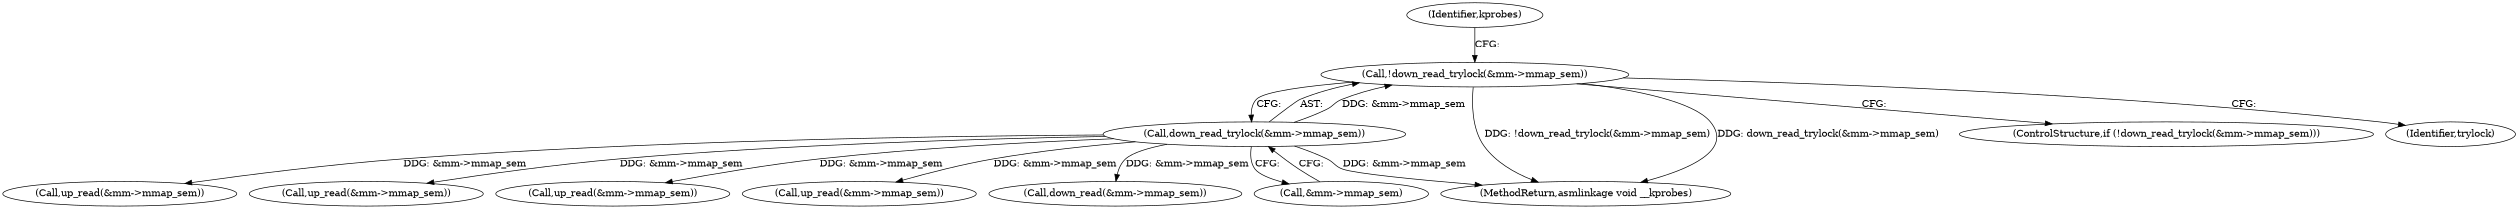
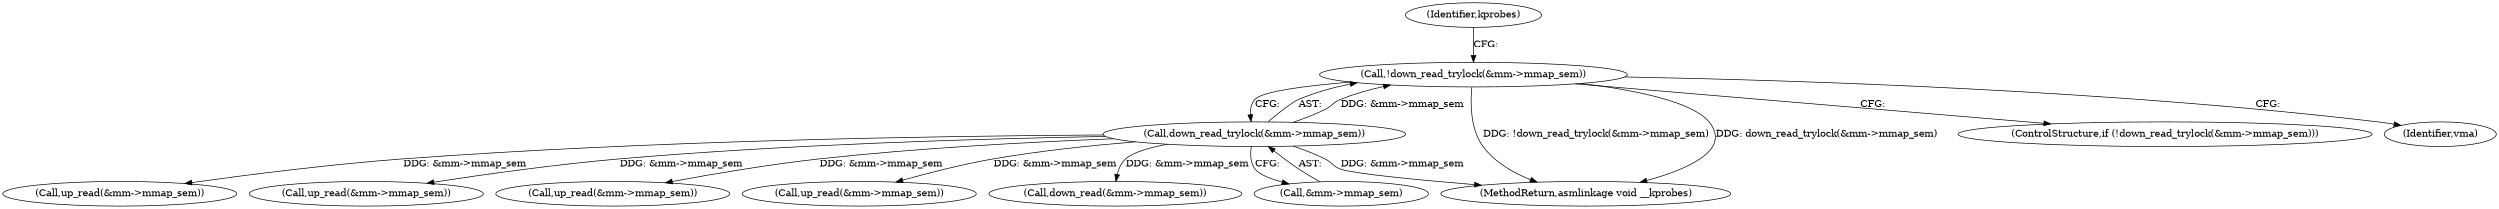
node "(Identifier,trylock)": label "(Identifier,trylock)" -> "(Identifier,vma)"
edge "(Call,&mm->mmap_sem)" -> "(Call,down_read_trylock(&mm->mmap_sem))": label "CFG: " -> "AST: "
